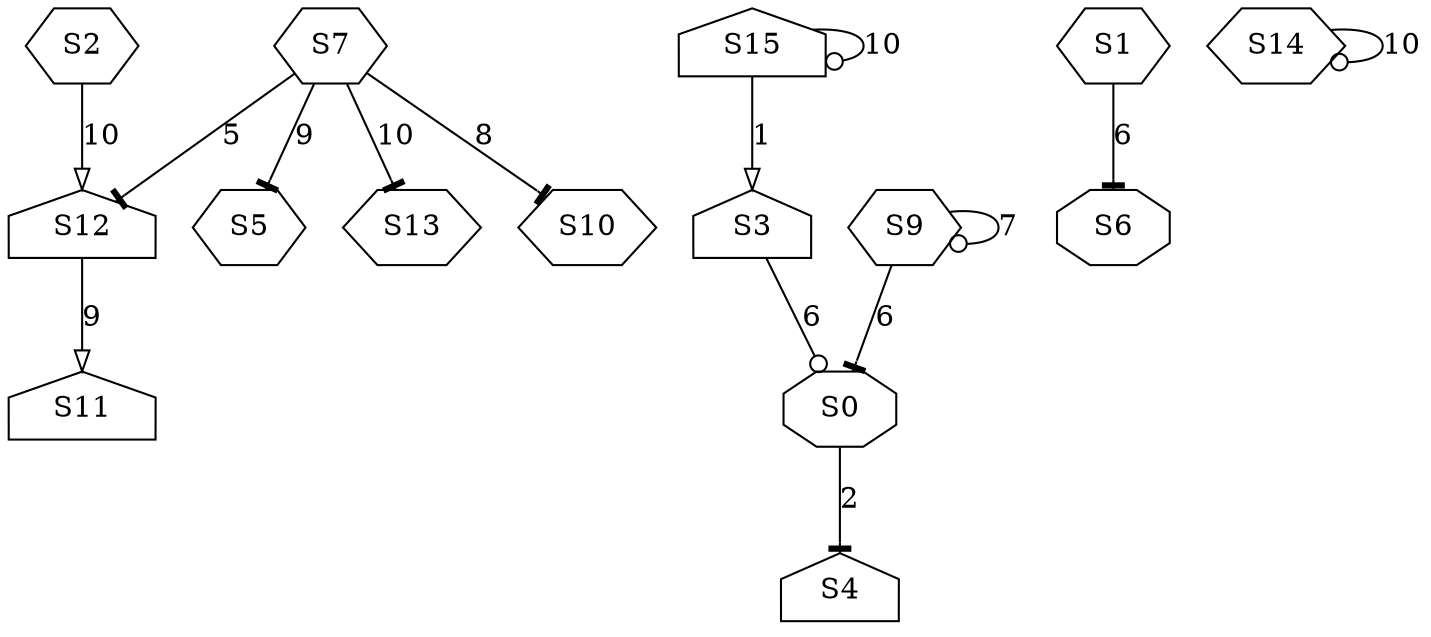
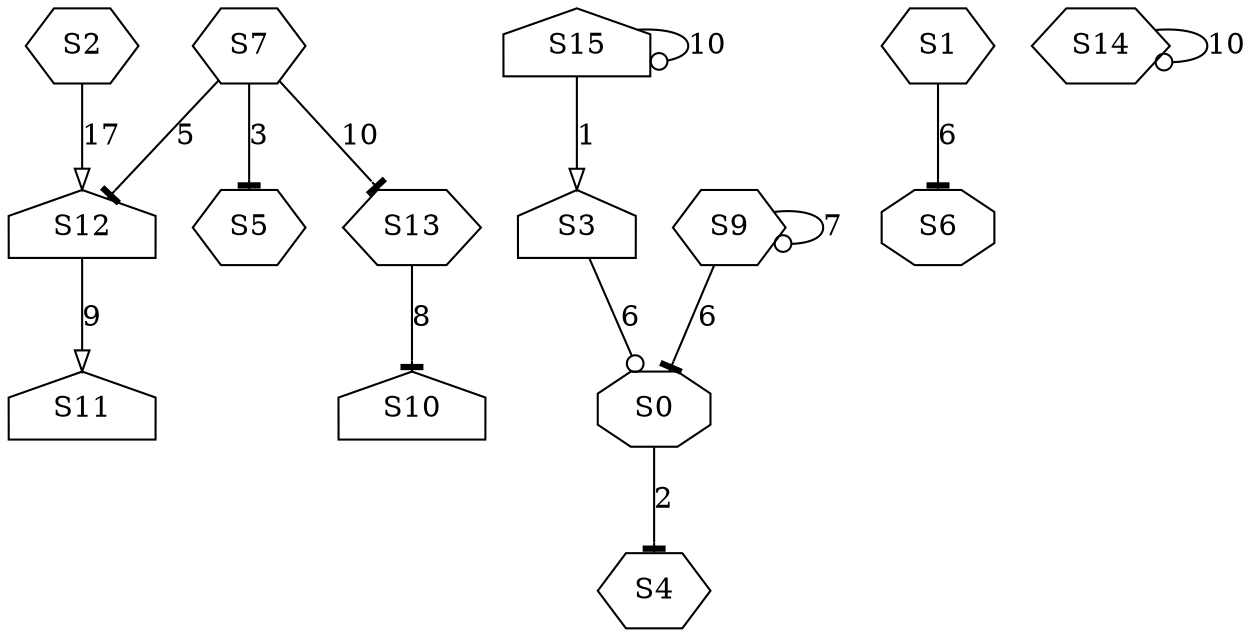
edge "S7" -> "S10": now "S13" -> "S10"
edge "S2" -> "S12": label "10" -> "17"
edge "S7" -> "S5": label "9" -> "3"
node "S10": shape hexagon -> house
node "S4": shape house -> hexagon
